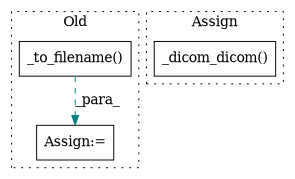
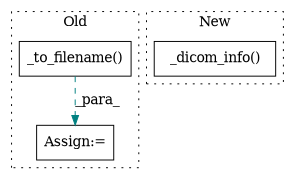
cluster "Assign": label "Assign" -> "New"
node "_dicom_dicom()": label "_dicom_dicom()" -> "_dicom_info()"
